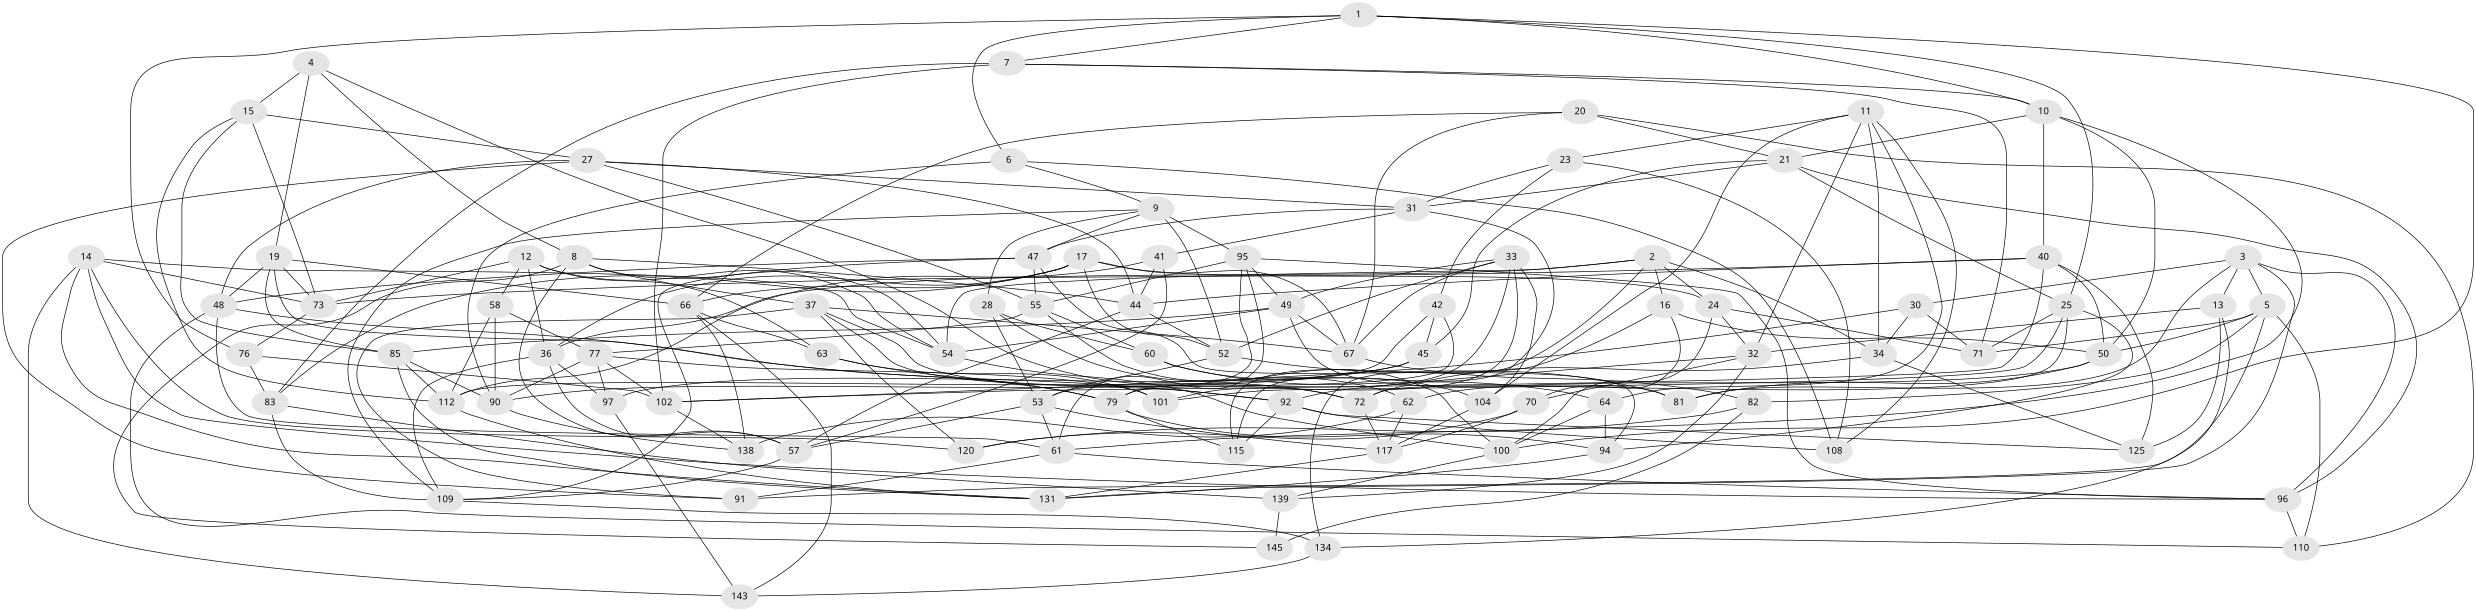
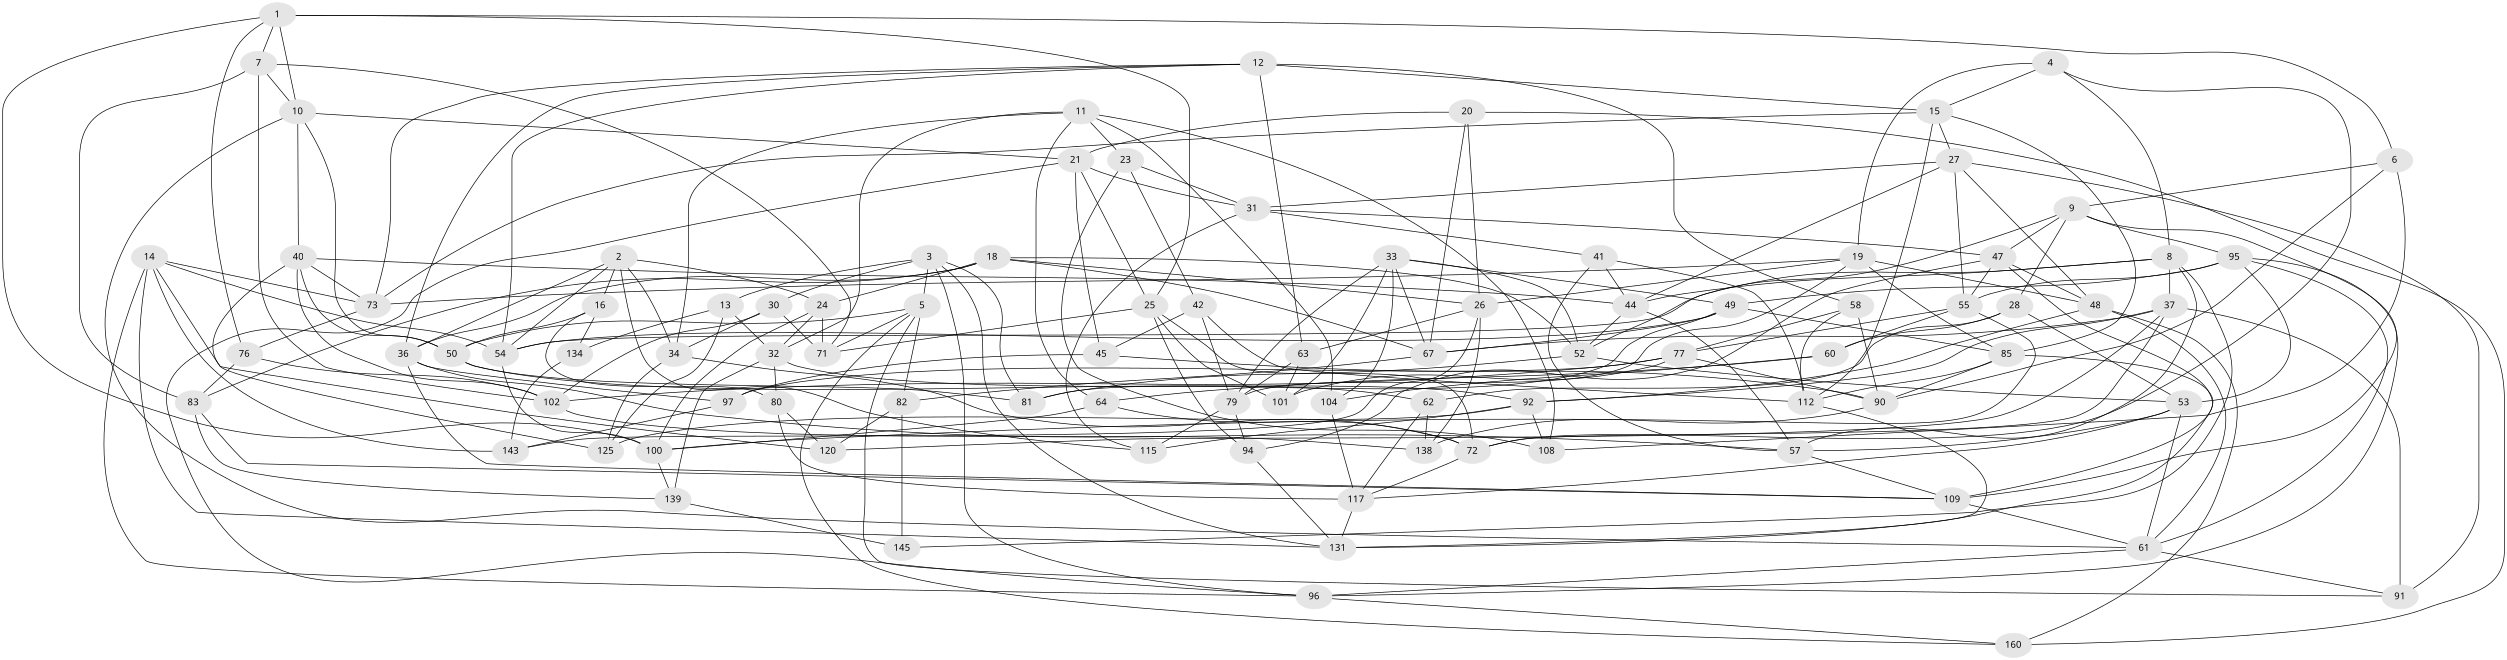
edge "12" -- "15": added
node "17": label "17" -> "18"
node "66": label "66" -> "26"
node "70": label "70" -> "80"
edge "64" -- "94": now "64" -- "72"
edge "109" -- "134": now "109" -- "61"
node "110": label "110" -> "160"
